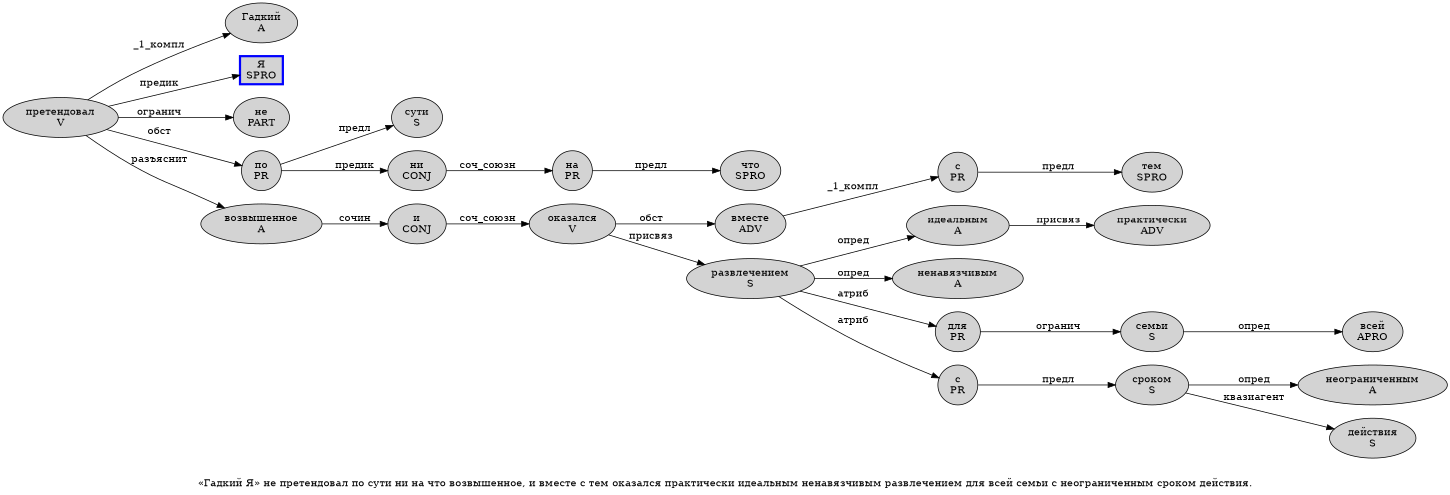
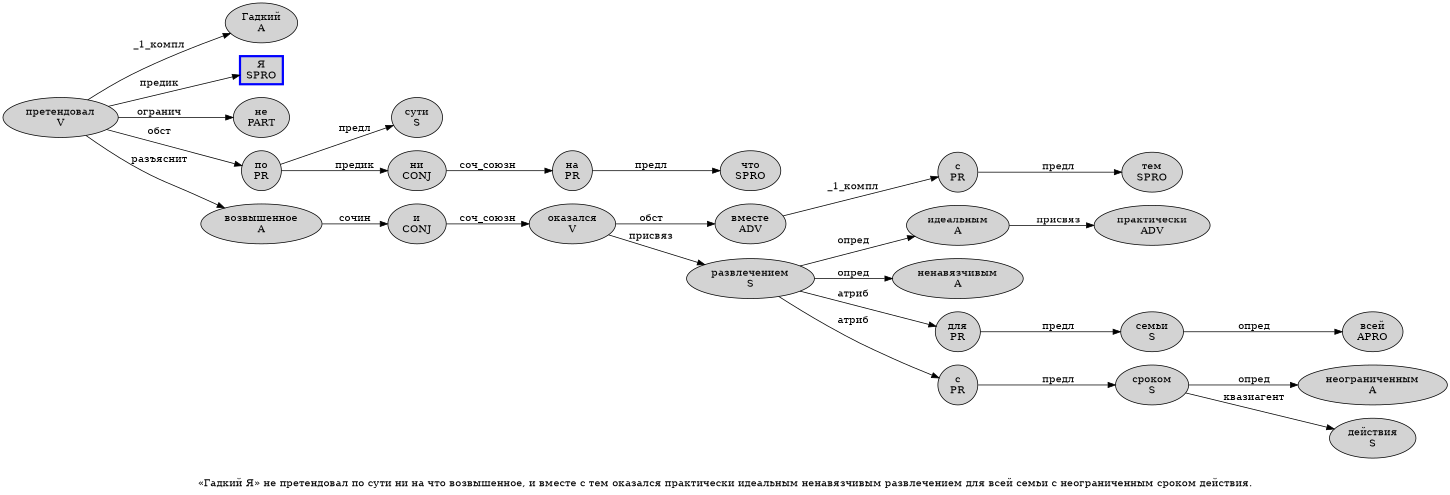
edge "для PR" -> "семьи S": label "огранич" -> "предл"
